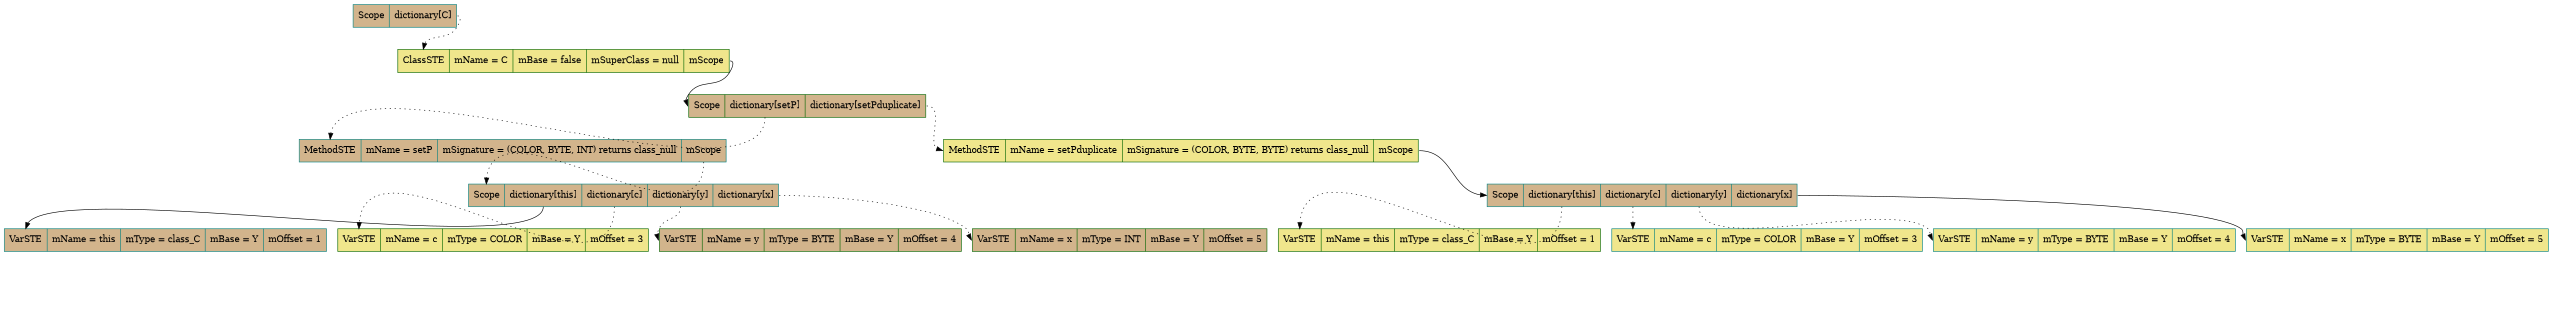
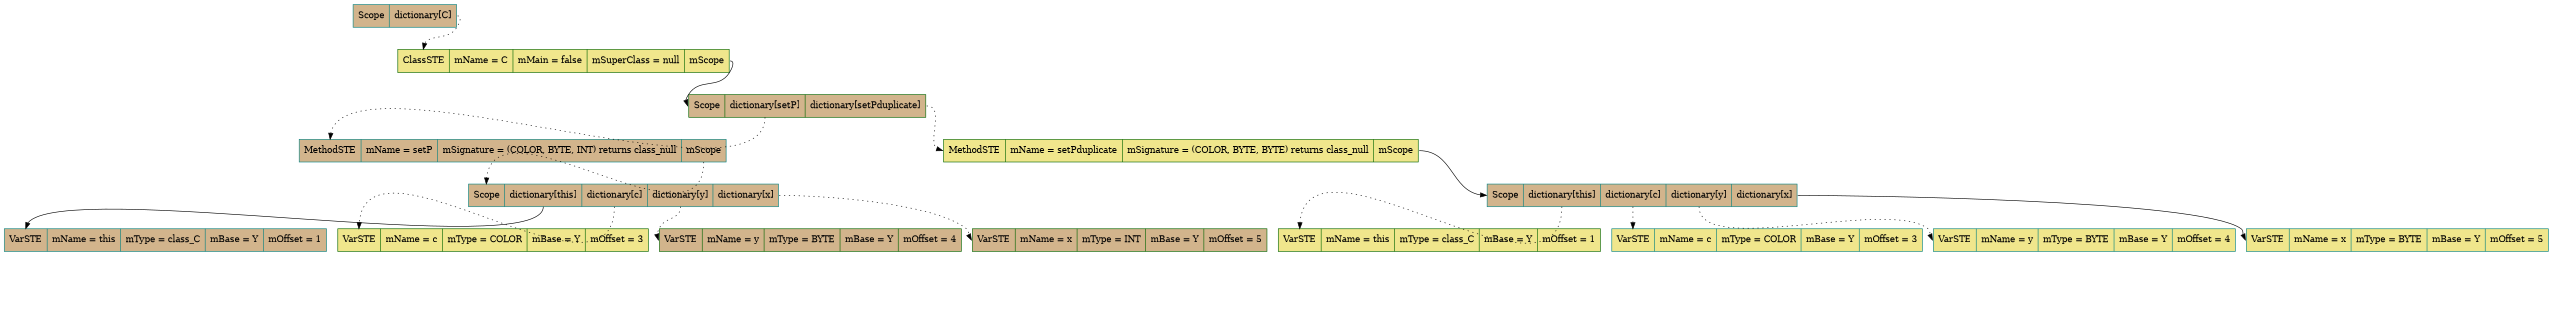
node "ClassSTE": text "mBase = false" -> "mMain = false"
